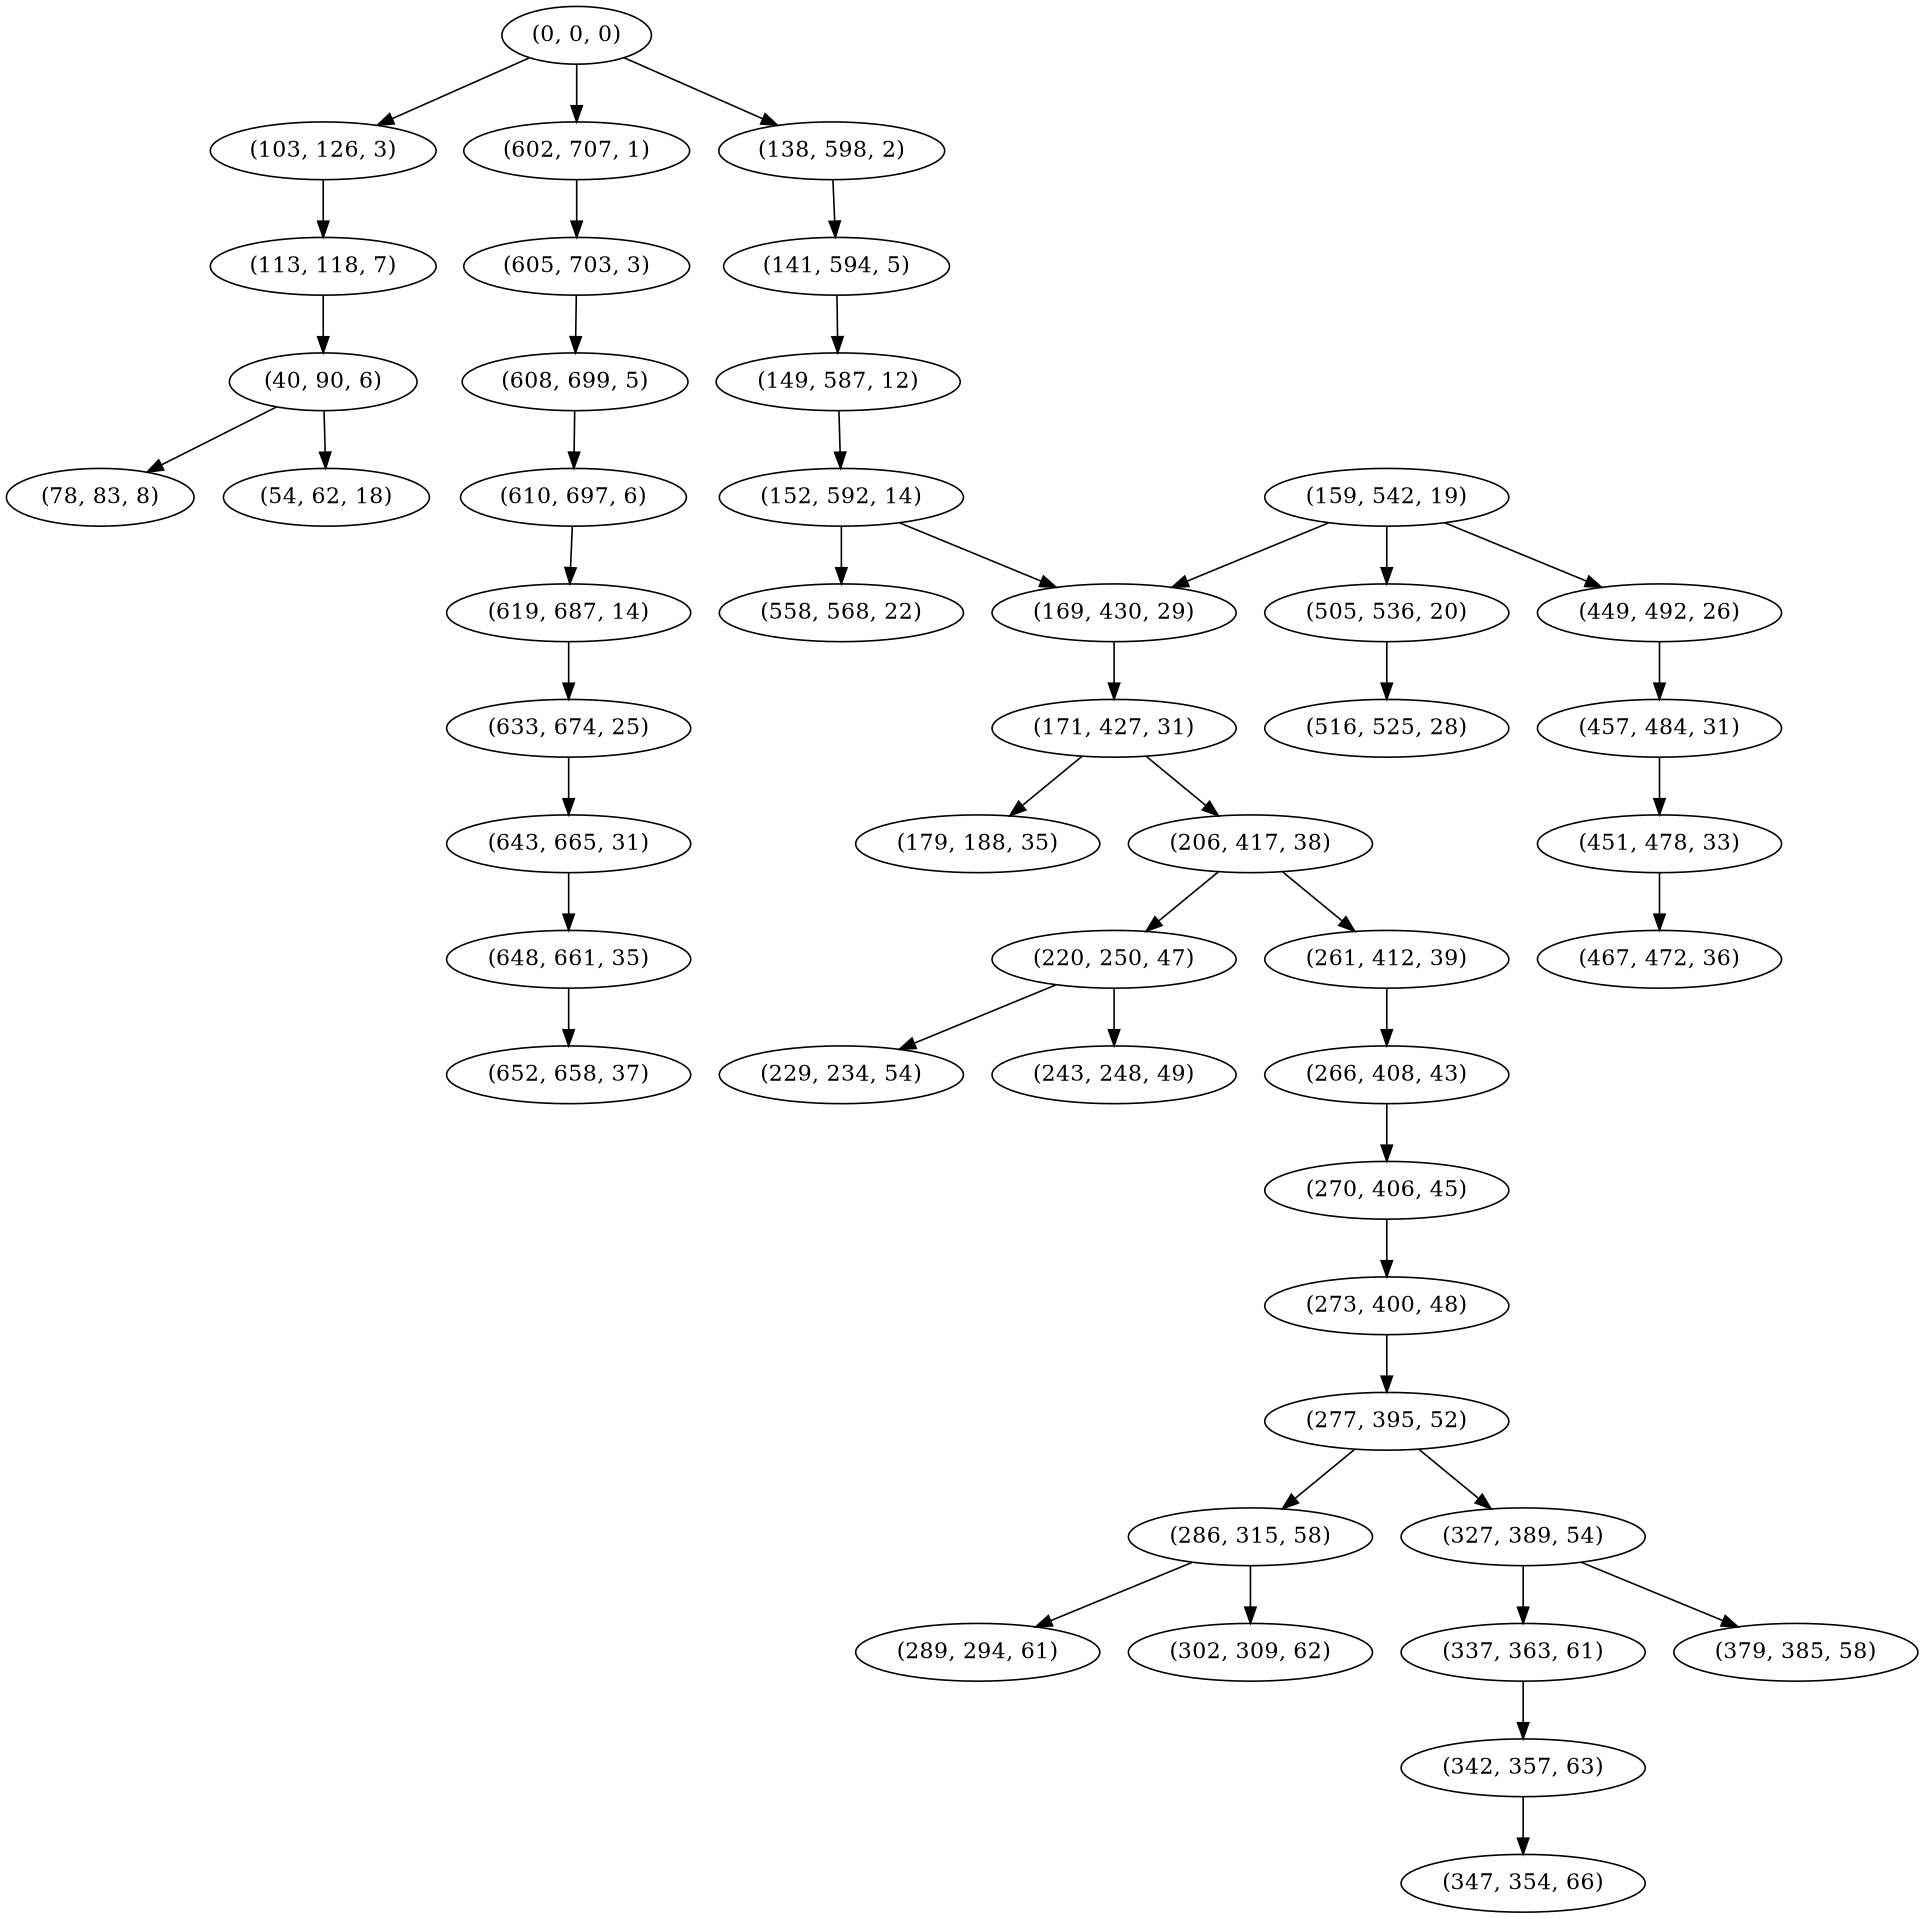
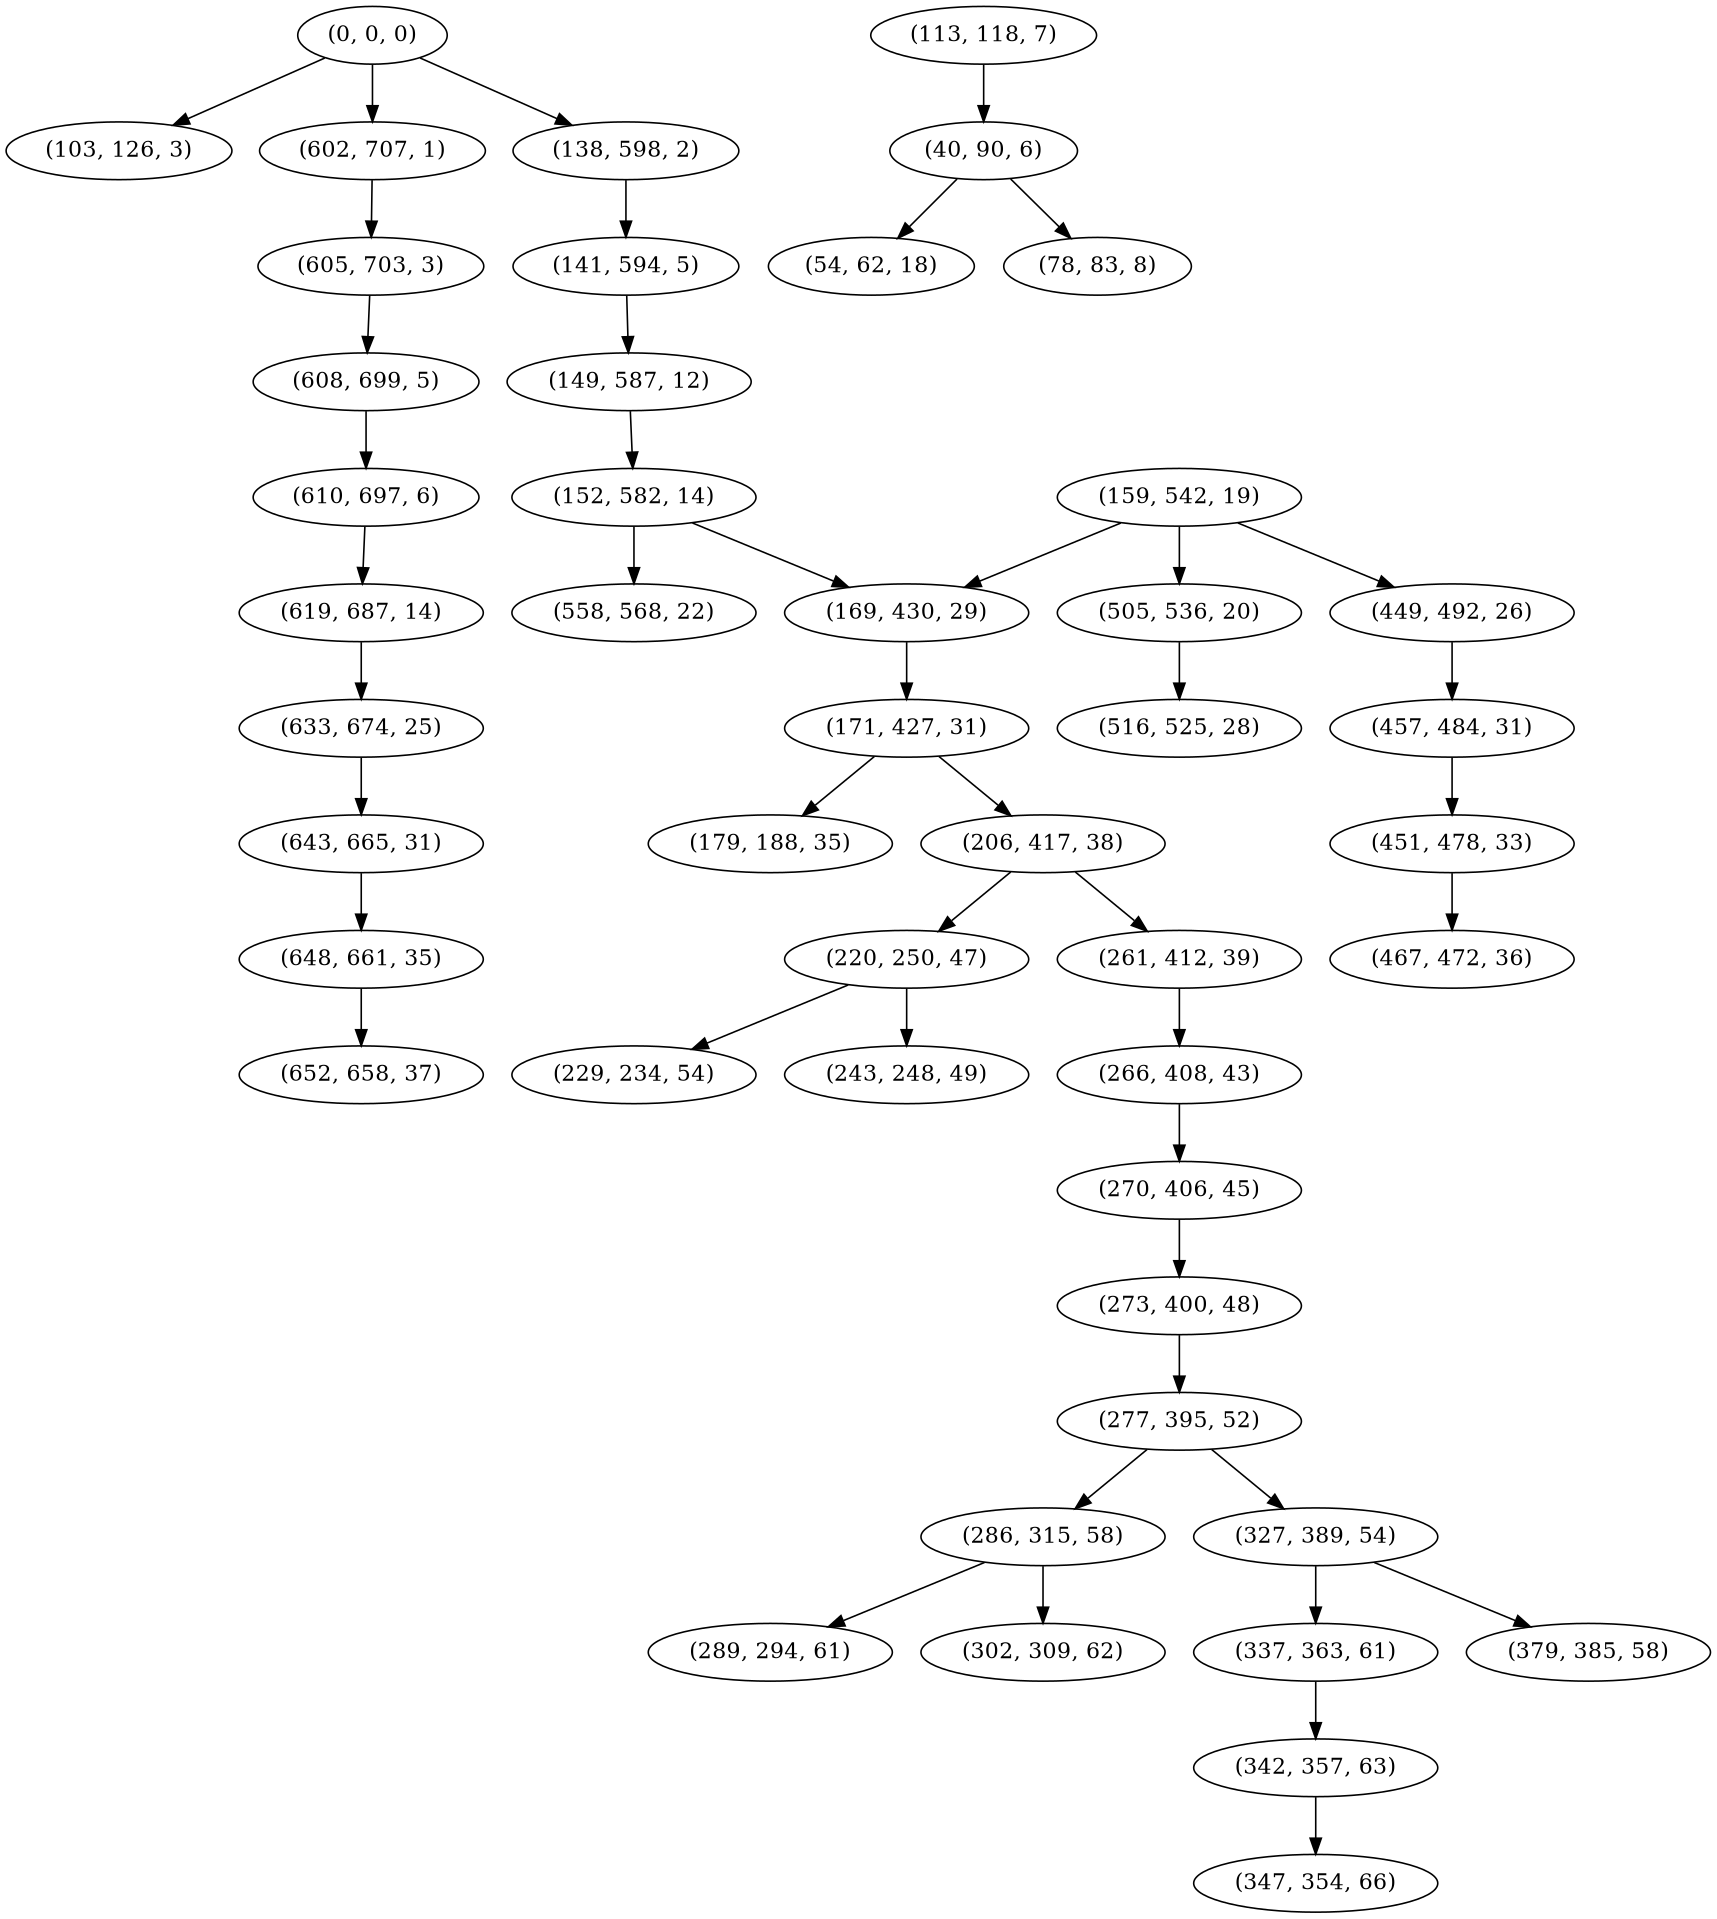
edge "(103, 126, 3)" -> "(113, 118, 7)": removed
node "(152, 592, 14)": label "(152, 592, 14)" -> "(152, 582, 14)"
